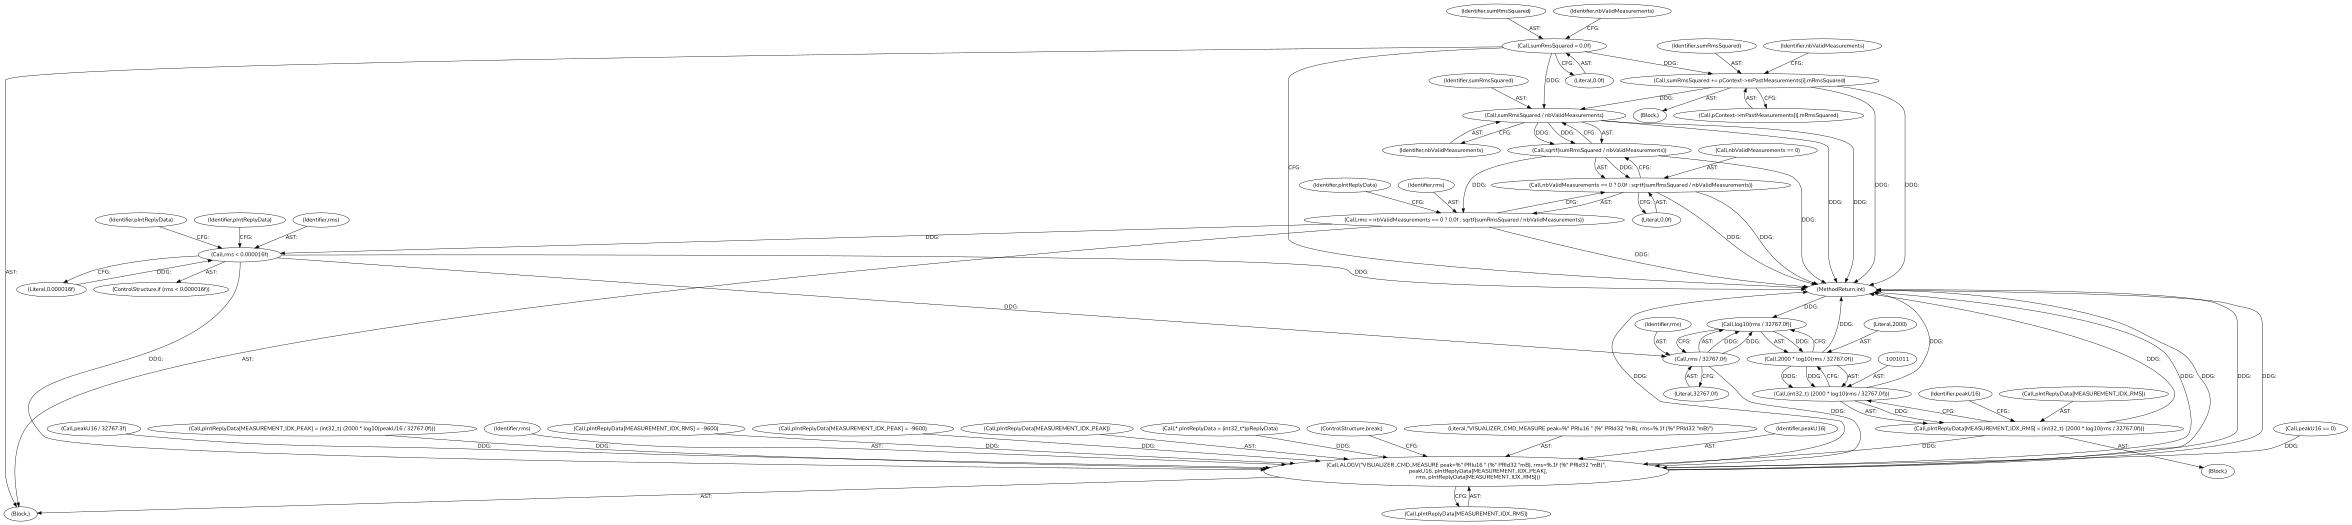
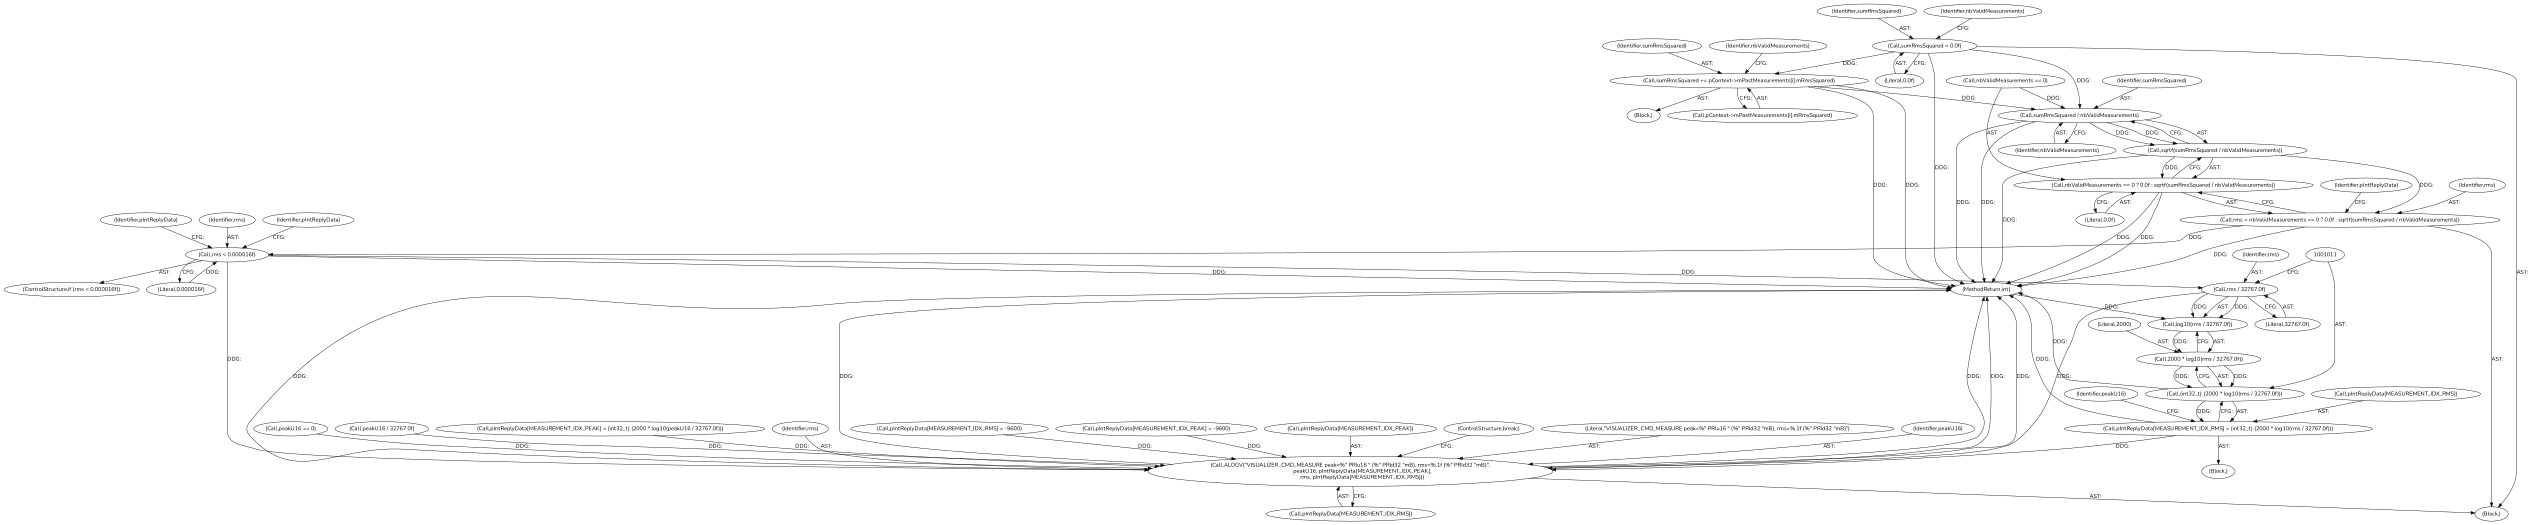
edge "(Call,nbValidMeasurements == 0)" -> "(Call,sumRmsSquared / nbValidMeasurements)": added, label "DDG:"
edge "(Call,sumRmsSquared = 0.0f)" -> "(MethodReturn,int)": label "CFG: " -> "DDG: "
edge "(Call,2000 * log10(rms / 32767.0f))" -> "(MethodReturn,int)": removed, label "DDG:"
edge "(Call,log10(rms / 32767.0f))" -> "(Call,rms / 32767.0f)": now "1001011" -> "(Call,rms / 32767.0f)"
node "(Call,peakU16 / 32767.3f)": label "(Call,peakU16 / 32767.3f)" -> "(Call,peakU16 / 32767.0f)"
node "(Call,* pIntReplyData = (int32_t*)pReplyData)": removed
